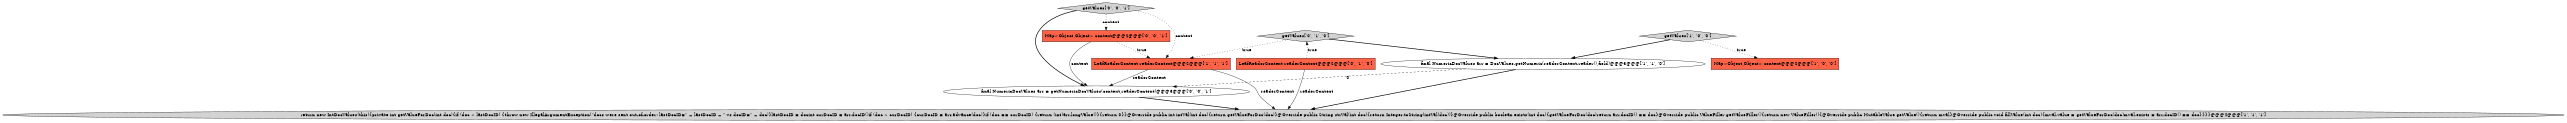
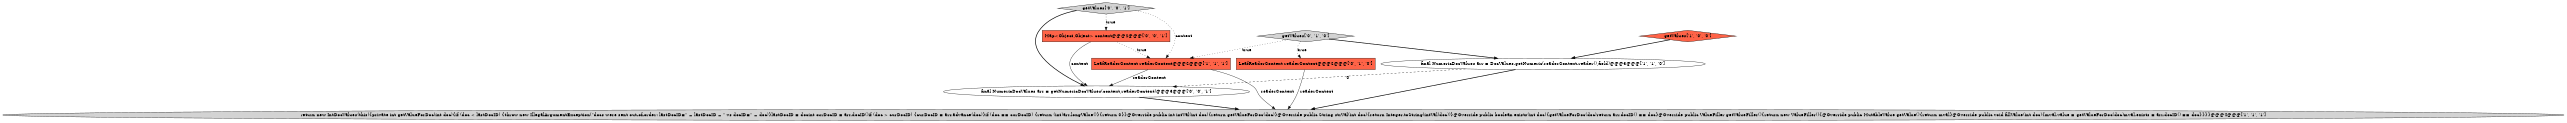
edge "getValues['0', '0', '1']" -> "Map<Object,Object> context@@@2@@@['0', '0', '1']": label "context" -> "true"
node "getValues['1', '0', '0']": fillcolor lightgray -> tomato
edge "LeafReaderContext readerContext@@@2@@@['0', '1', '0']" -> "getValues['0', '1', '0']": reversed
node "Map<Object,Object> context@@@2@@@['1', '0', '0']": removed
